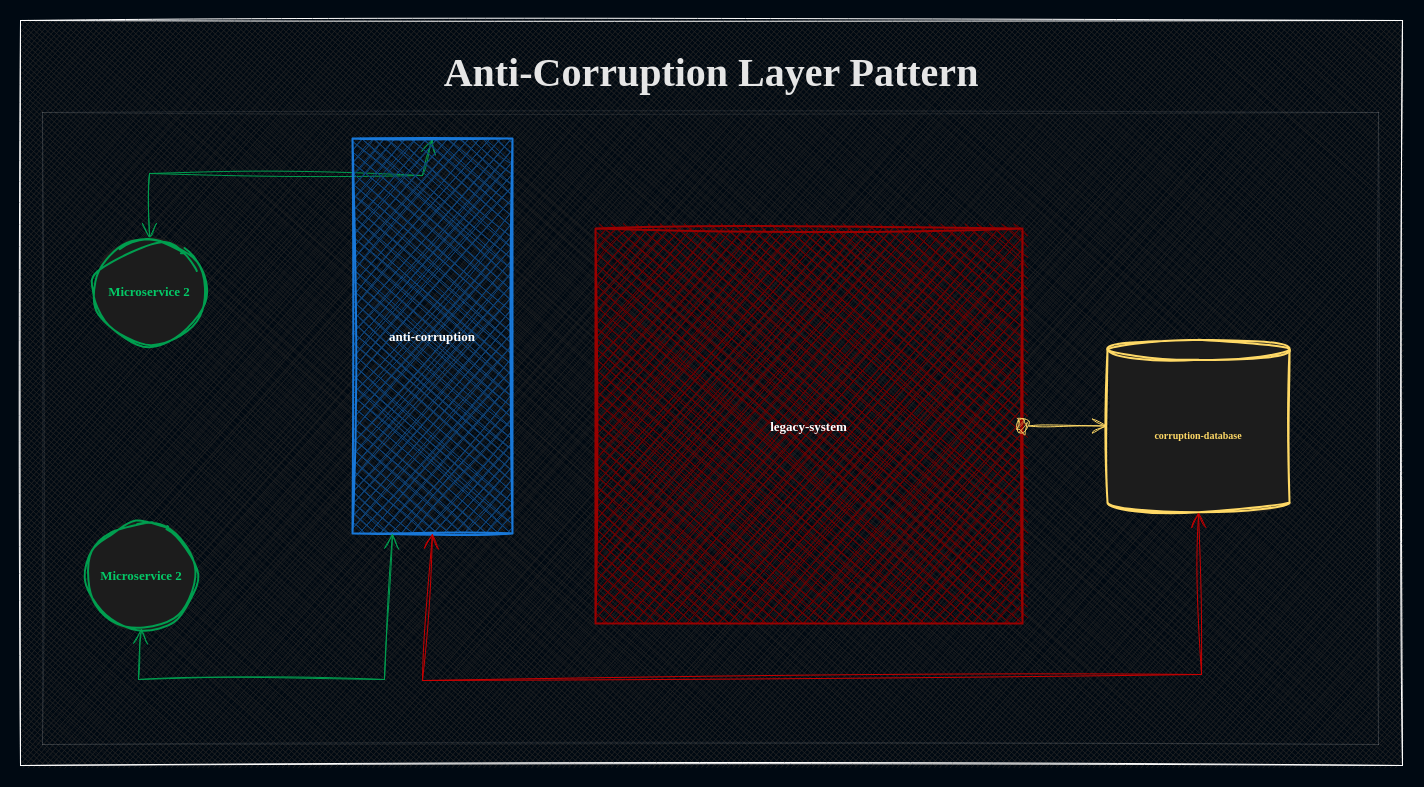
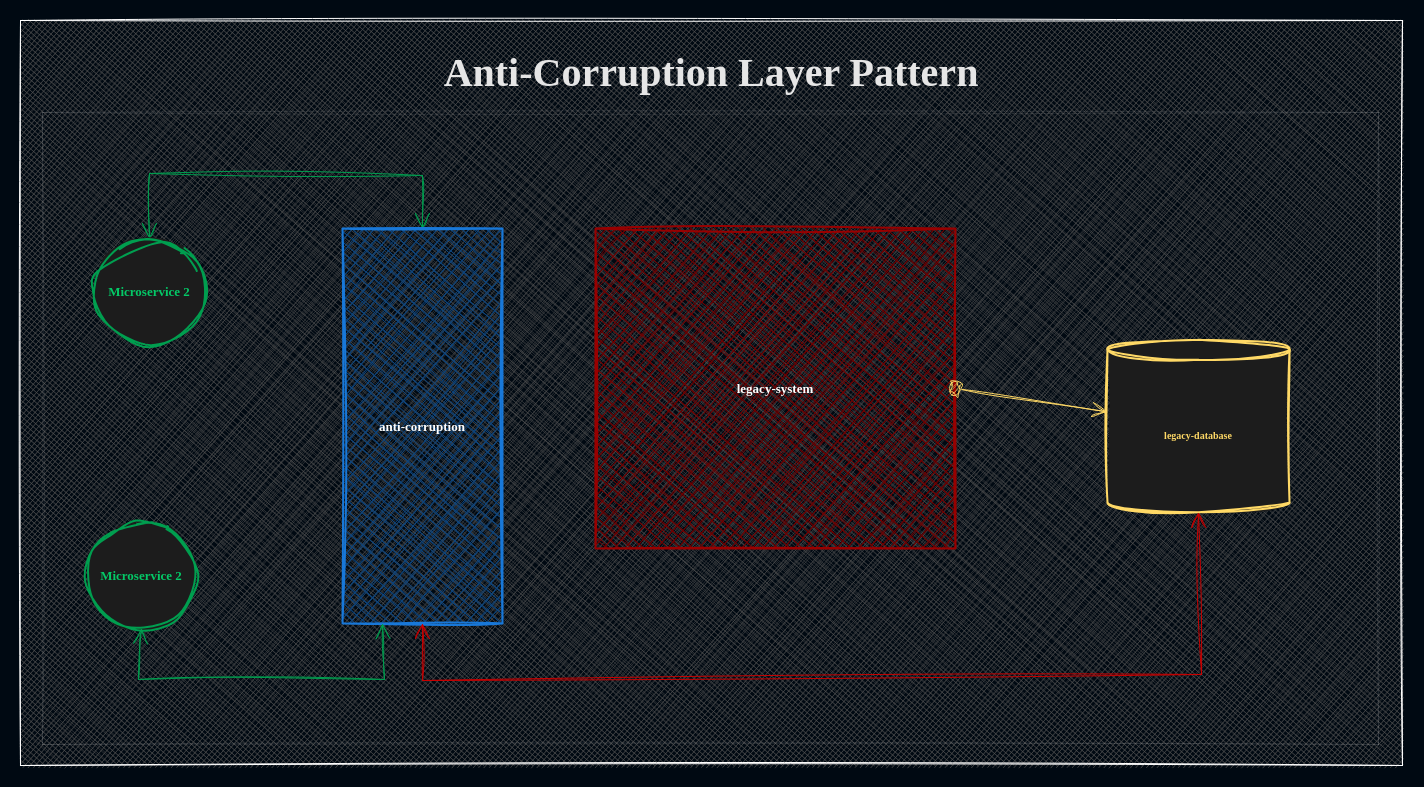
node "Anti-Corruption Layer Pattern": fillcolor #262626 -> #525252
node "anti-corruption": moved (433, 336) -> (423, 426)
node "legacy-system": size 427x395 -> 360x320
node "corruption-database": label "corruption-database" -> "legacy-database"
